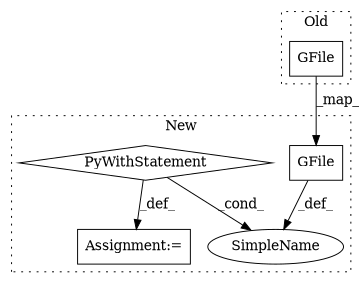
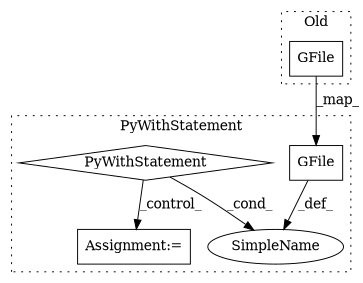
cluster "New": label "New" -> "PyWithStatement"
edge "PyWithStatement" -> "Assignment:=": label "_def_" -> "_control_"
